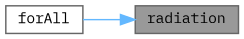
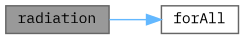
edge "forAll" -> "radiation": reversed
